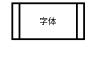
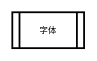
node "字体": moved (48, 21) -> (48, 30)
